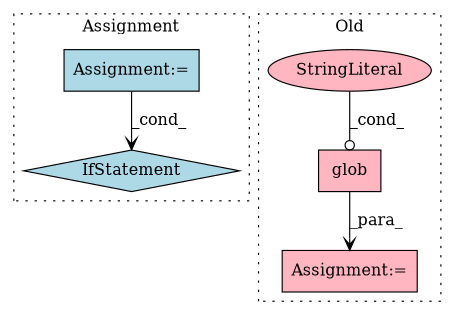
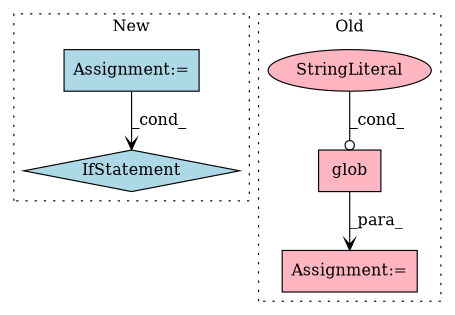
cluster "Assignment": label "Assignment" -> "New"
